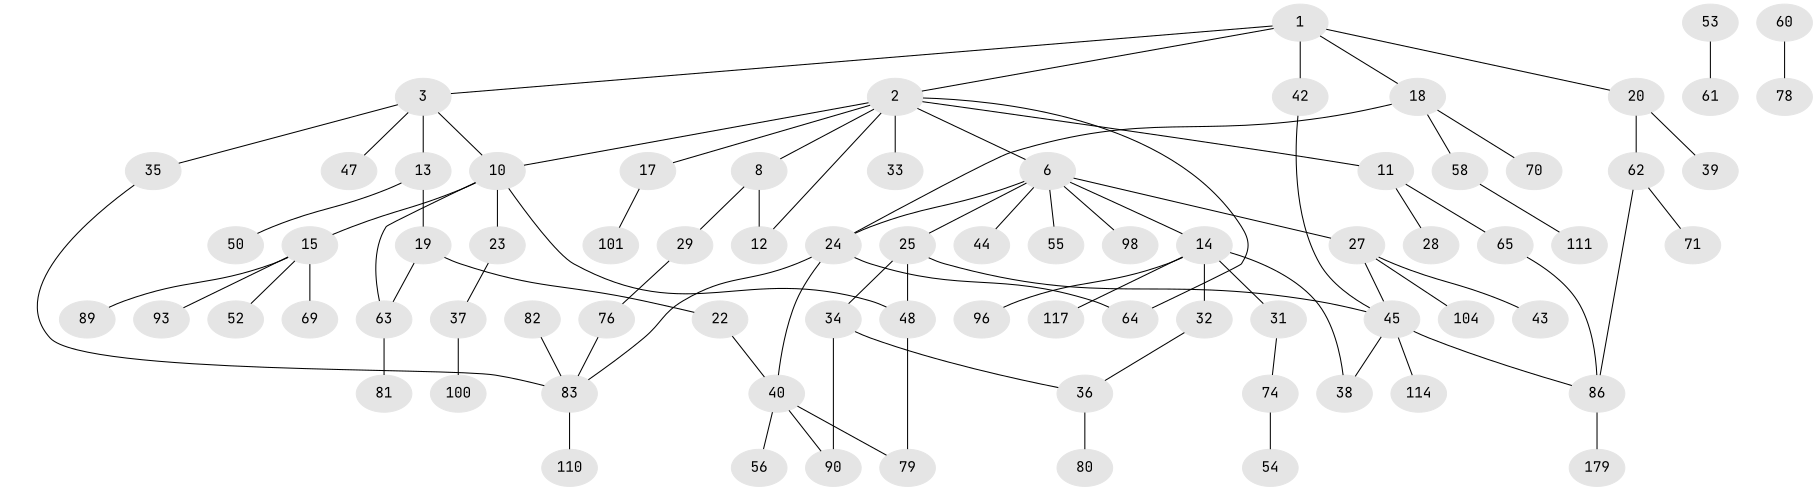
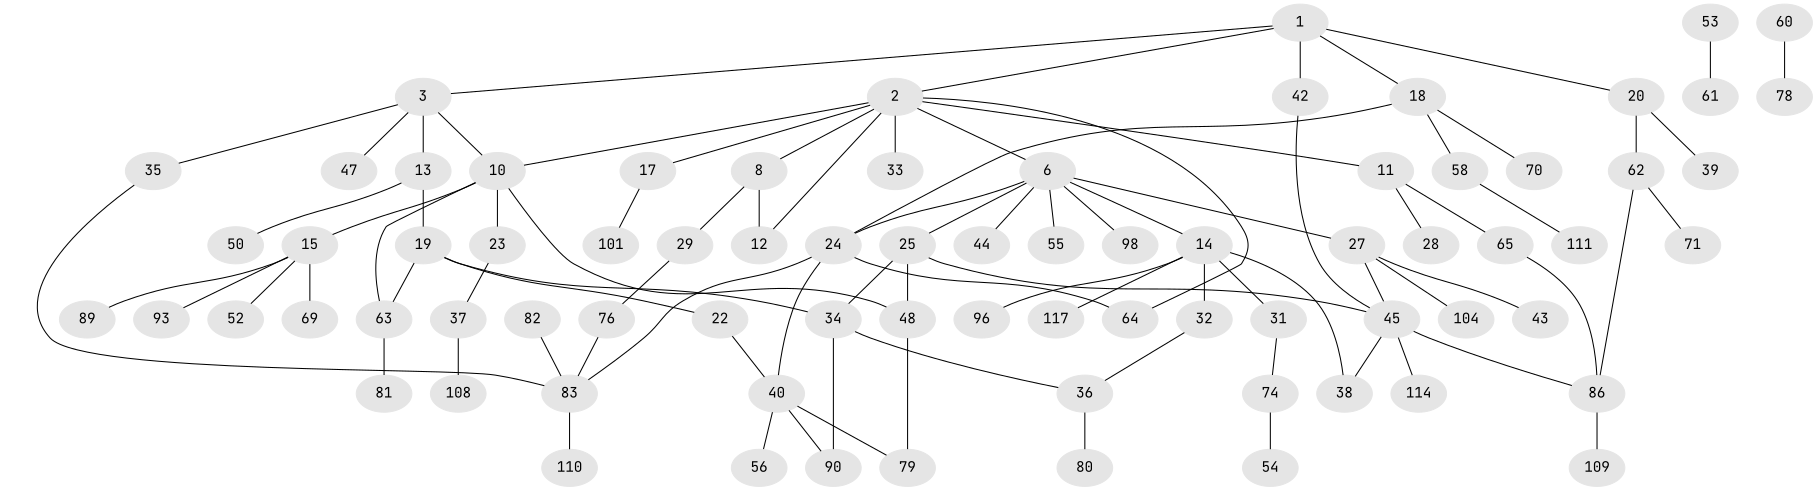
edge "19" -- "34": added
node "100": label "100" -> "108"
node "179": label "179" -> "109"
